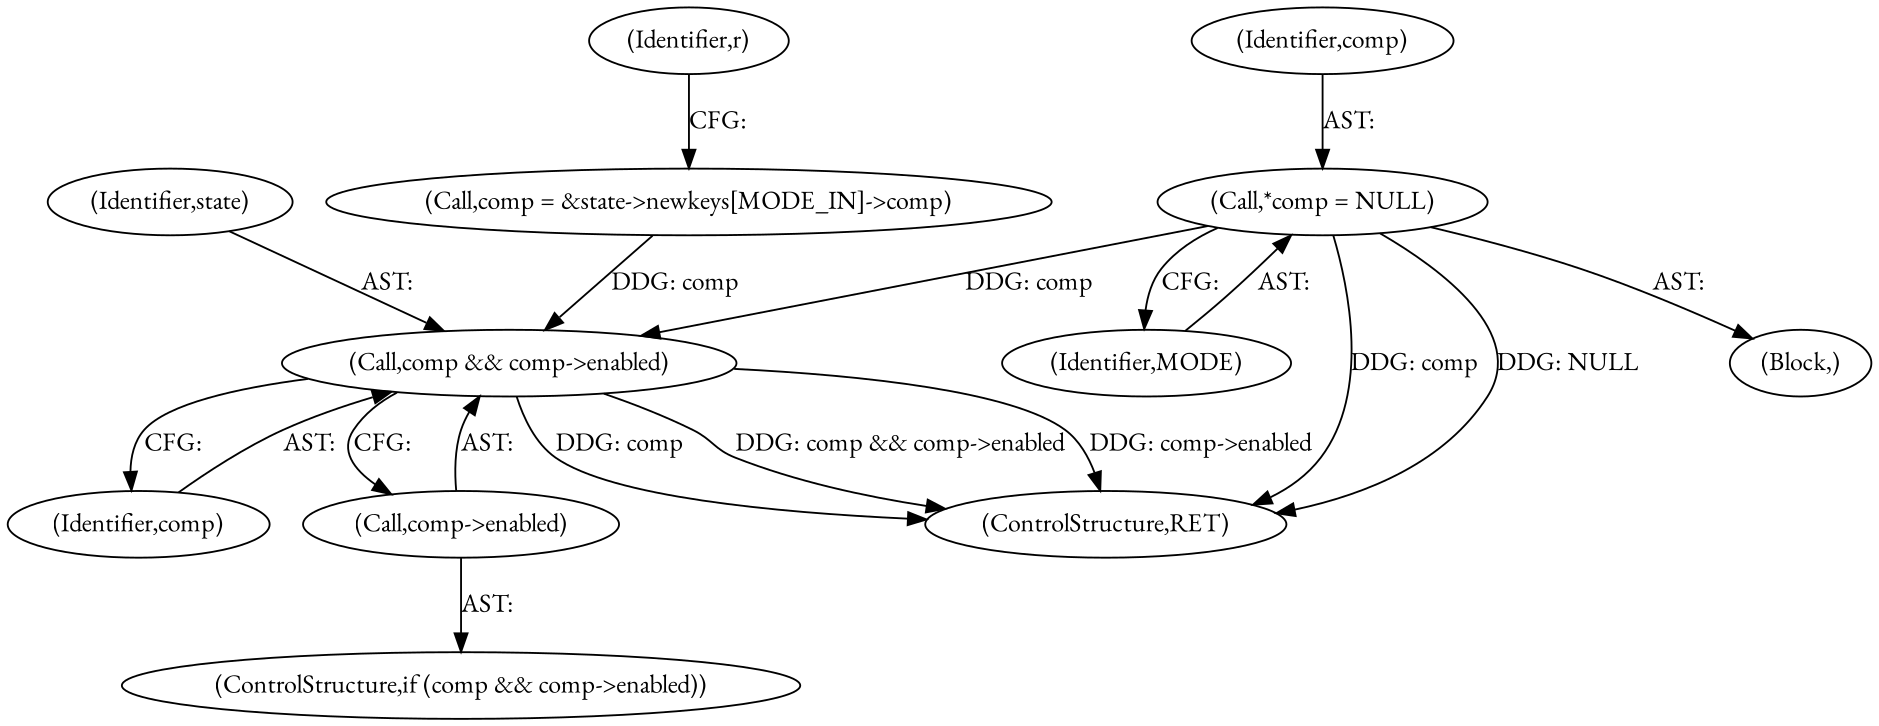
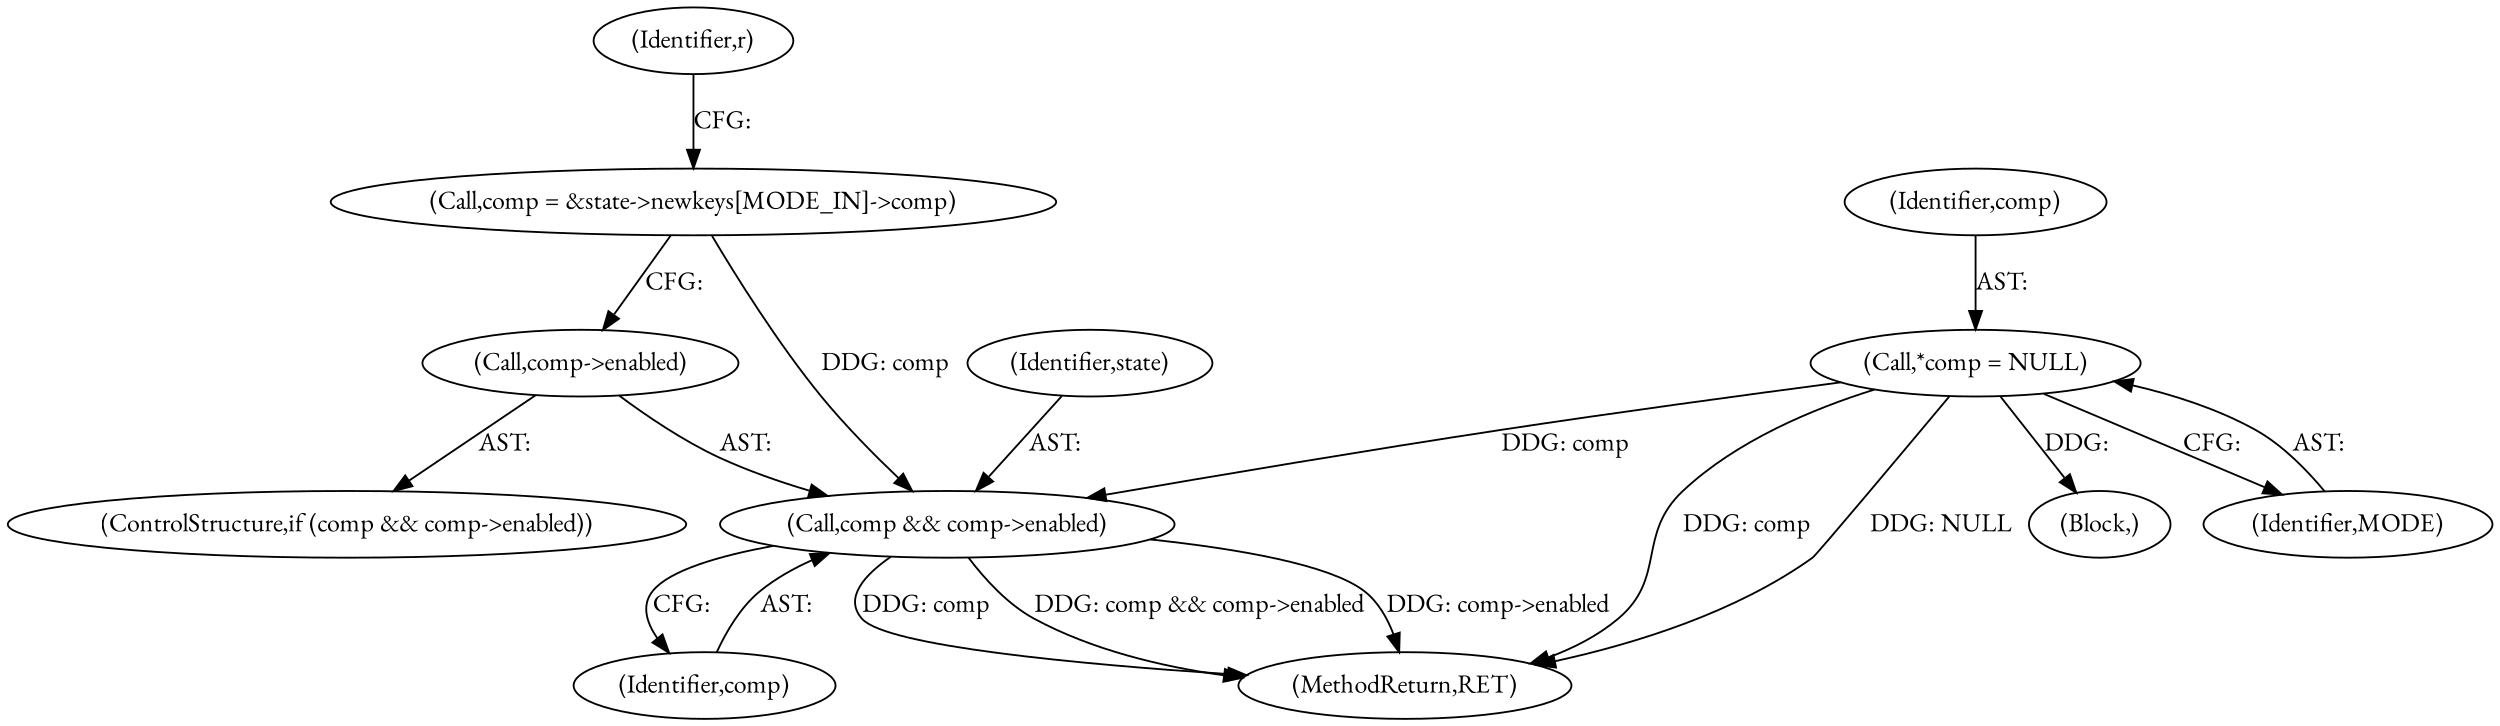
edge "(Call,*comp = NULL)" -> "(Block,)": label "AST: " -> "DDG: "
edge "(Call,comp && comp->enabled)" -> "(Call,comp->enabled)": now "(Call,comp = &state->newkeys[MODE_IN]->comp)" -> "(Call,comp->enabled)"
node "(ControlStructure,RET)": label "(ControlStructure,RET)" -> "(MethodReturn,RET)"
